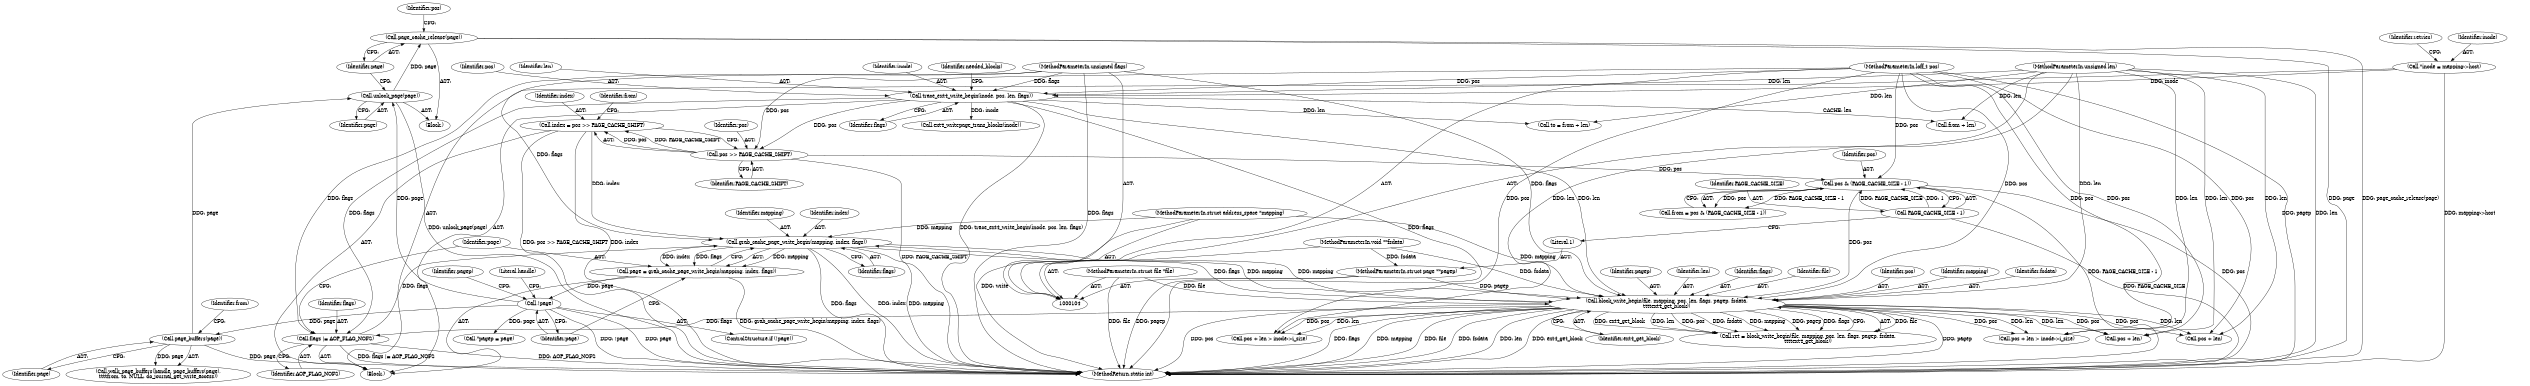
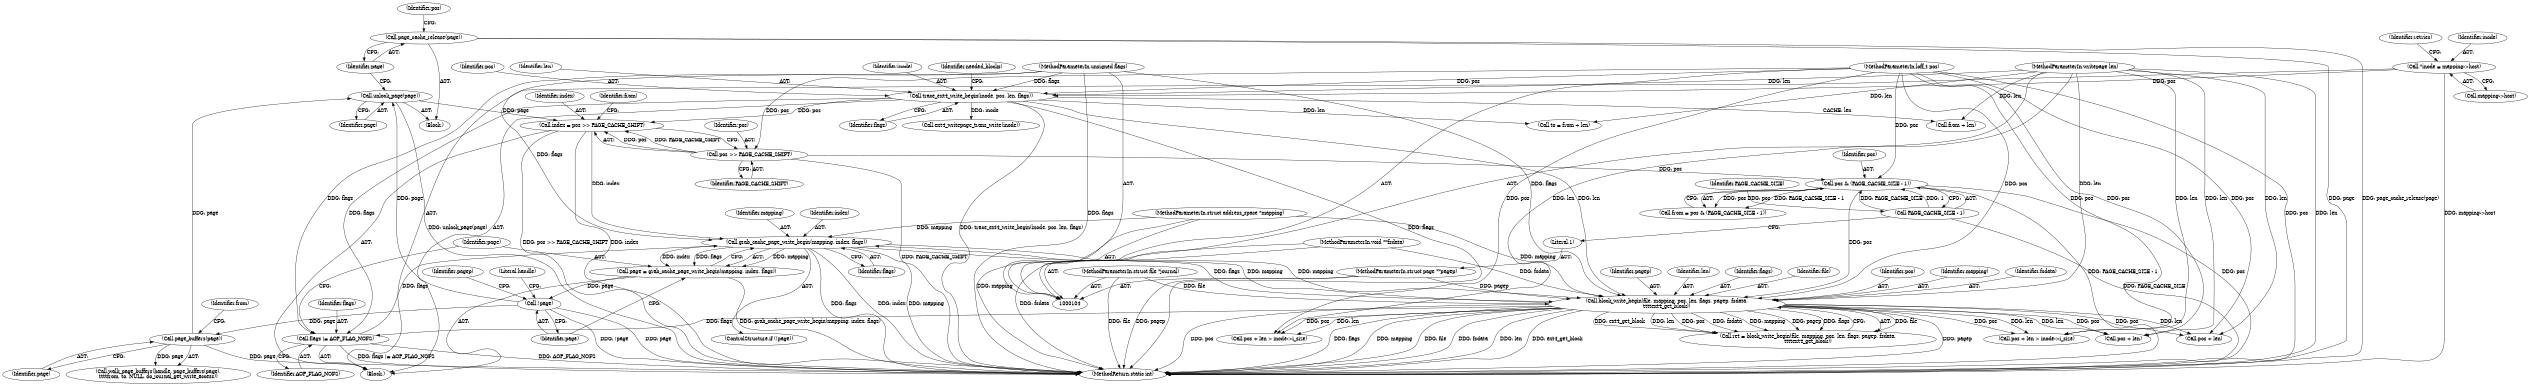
node "(MethodParameterIn,unsigned len)": label "(MethodParameterIn,unsigned len)" -> "(MethodParameterIn,writepage len)"
edge "(Call,unlock_page(page))" -> "(Call,page_cache_release(page))": now "(Call,unlock_page(page))" -> "(Call,index = pos >> PAGE_CACHE_SHIFT)"
edge "(Call,*inode = mapping->host)" -> "(Call,trace_ext4_write_begin(inode, pos, len, flags))": label "DDG: inode" -> "DDG: pos"
node "(Call,mapping->host)": added
edge "(Call,trace_ext4_write_begin(inode, pos, len, flags))" -> "(Call,pos >> PAGE_CACHE_SHIFT)": now "(Call,trace_ext4_write_begin(inode, pos, len, flags))" -> "(Call,index = pos >> PAGE_CACHE_SHIFT)"
node "(Call,ext4_writepage_trans_blocks(inode))": label "(Call,ext4_writepage_trans_blocks(inode))" -> "(Call,ext4_writepage_trans_write(inode))"
edge "(Identifier,PAGE_CACHE_SIZE)" -> "(Call,PAGE_CACHE_SIZE - 1)": label "AST: " -> "DDG: pos"
edge "(MethodParameterIn,loff_t pos)" -> "(MethodReturn,static int)": label "DDG: pagep" -> "DDG: pos"
edge "(MethodParameterIn,void **fsdata)" -> "(MethodParameterIn,struct page **pagep)": now "(MethodParameterIn,void **fsdata)" -> "(MethodReturn,static int)"
node "(MethodParameterIn,struct file *file)": label "(MethodParameterIn,struct file *file)" -> "(MethodParameterIn,struct file *journal)"
edge "(MethodParameterIn,struct address_space *mapping)" -> "(MethodReturn,static int)": label "DDG: write" -> "DDG: mapping"
edge "(Call,!page)" -> "(ControlStructure,if (!page))": now "(Call,grab_cache_page_write_begin(mapping, index, flags))" -> "(ControlStructure,if (!page))"
node "(Call,*pagep = page)": removed
node "(Identifier,ext4_get_block)": removed
